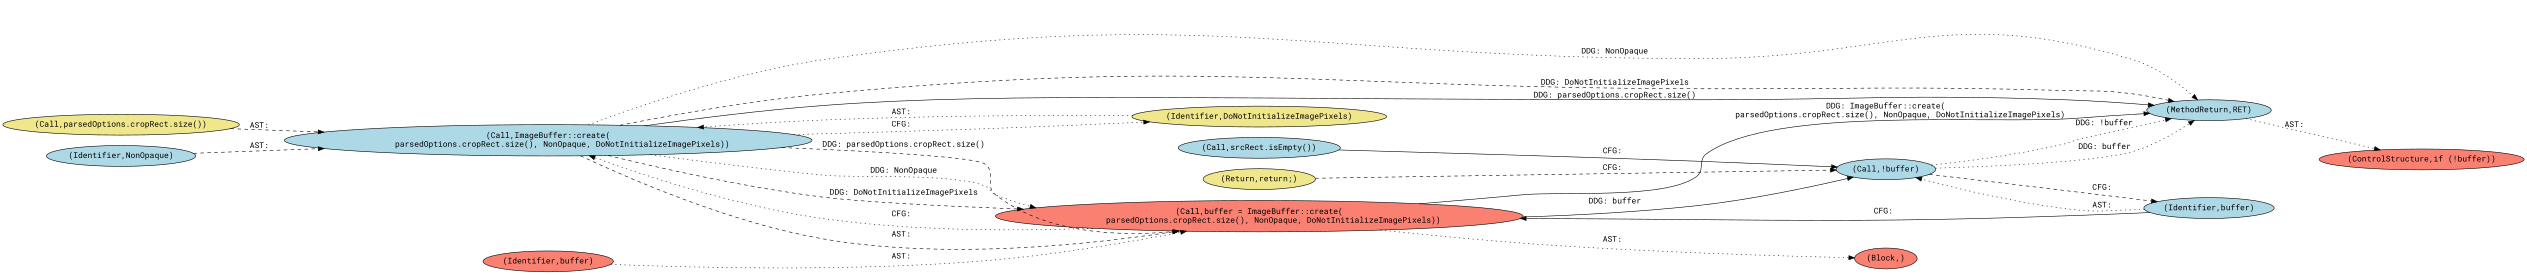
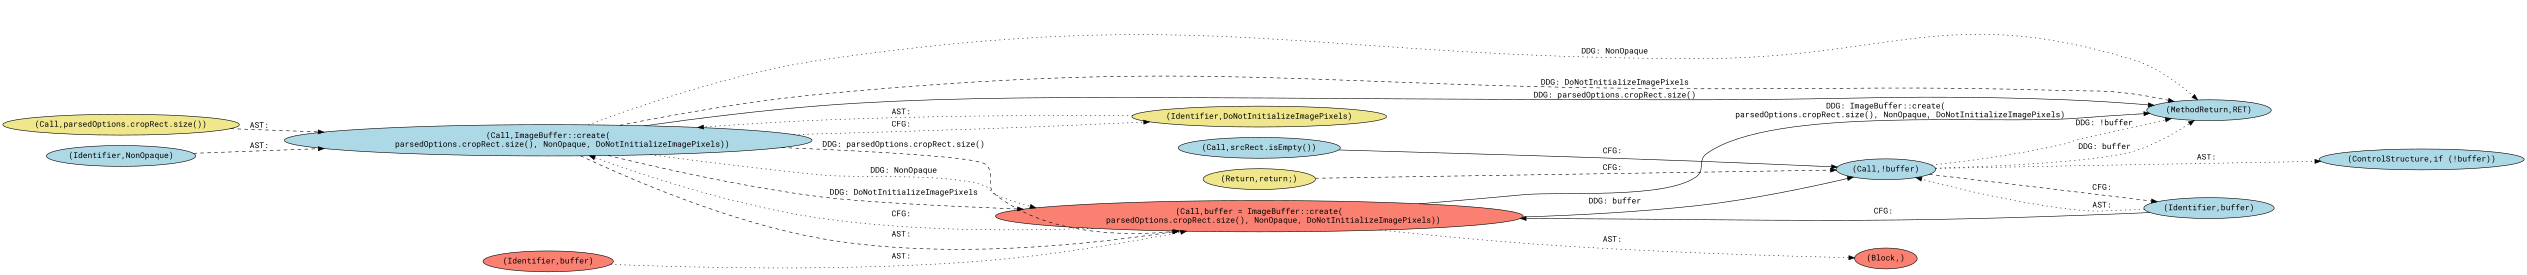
edge "(MethodReturn,RET)" -> "(ControlStructure,if (!buffer))": now "(Call,!buffer)" -> "(ControlStructure,if (!buffer))"
node "(ControlStructure,if (!buffer))": fillcolor salmon -> lightblue
